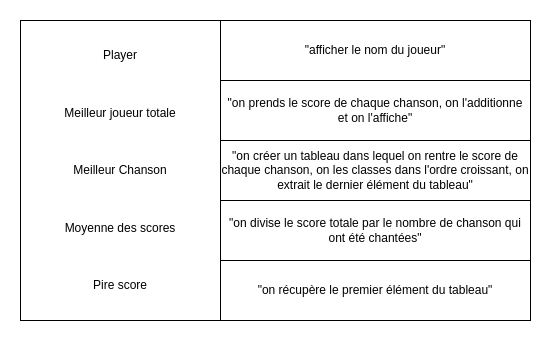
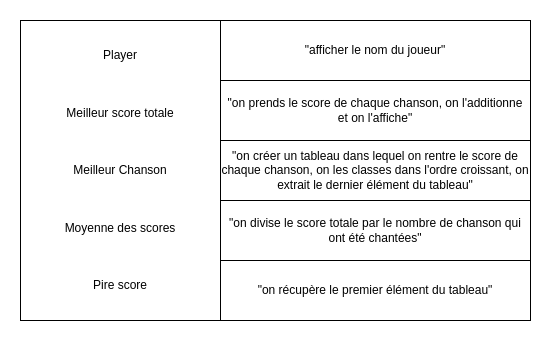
node "Player Meilleur joueur totale Meilleur Chanson Moyenne des scores Pire score": label "Player Meilleur joueur totale Meilleur Chanson Moyenne des scores Pire score" -> "Player Meilleur score totale Meilleur Chanson Moyenne des scores Pire score"
